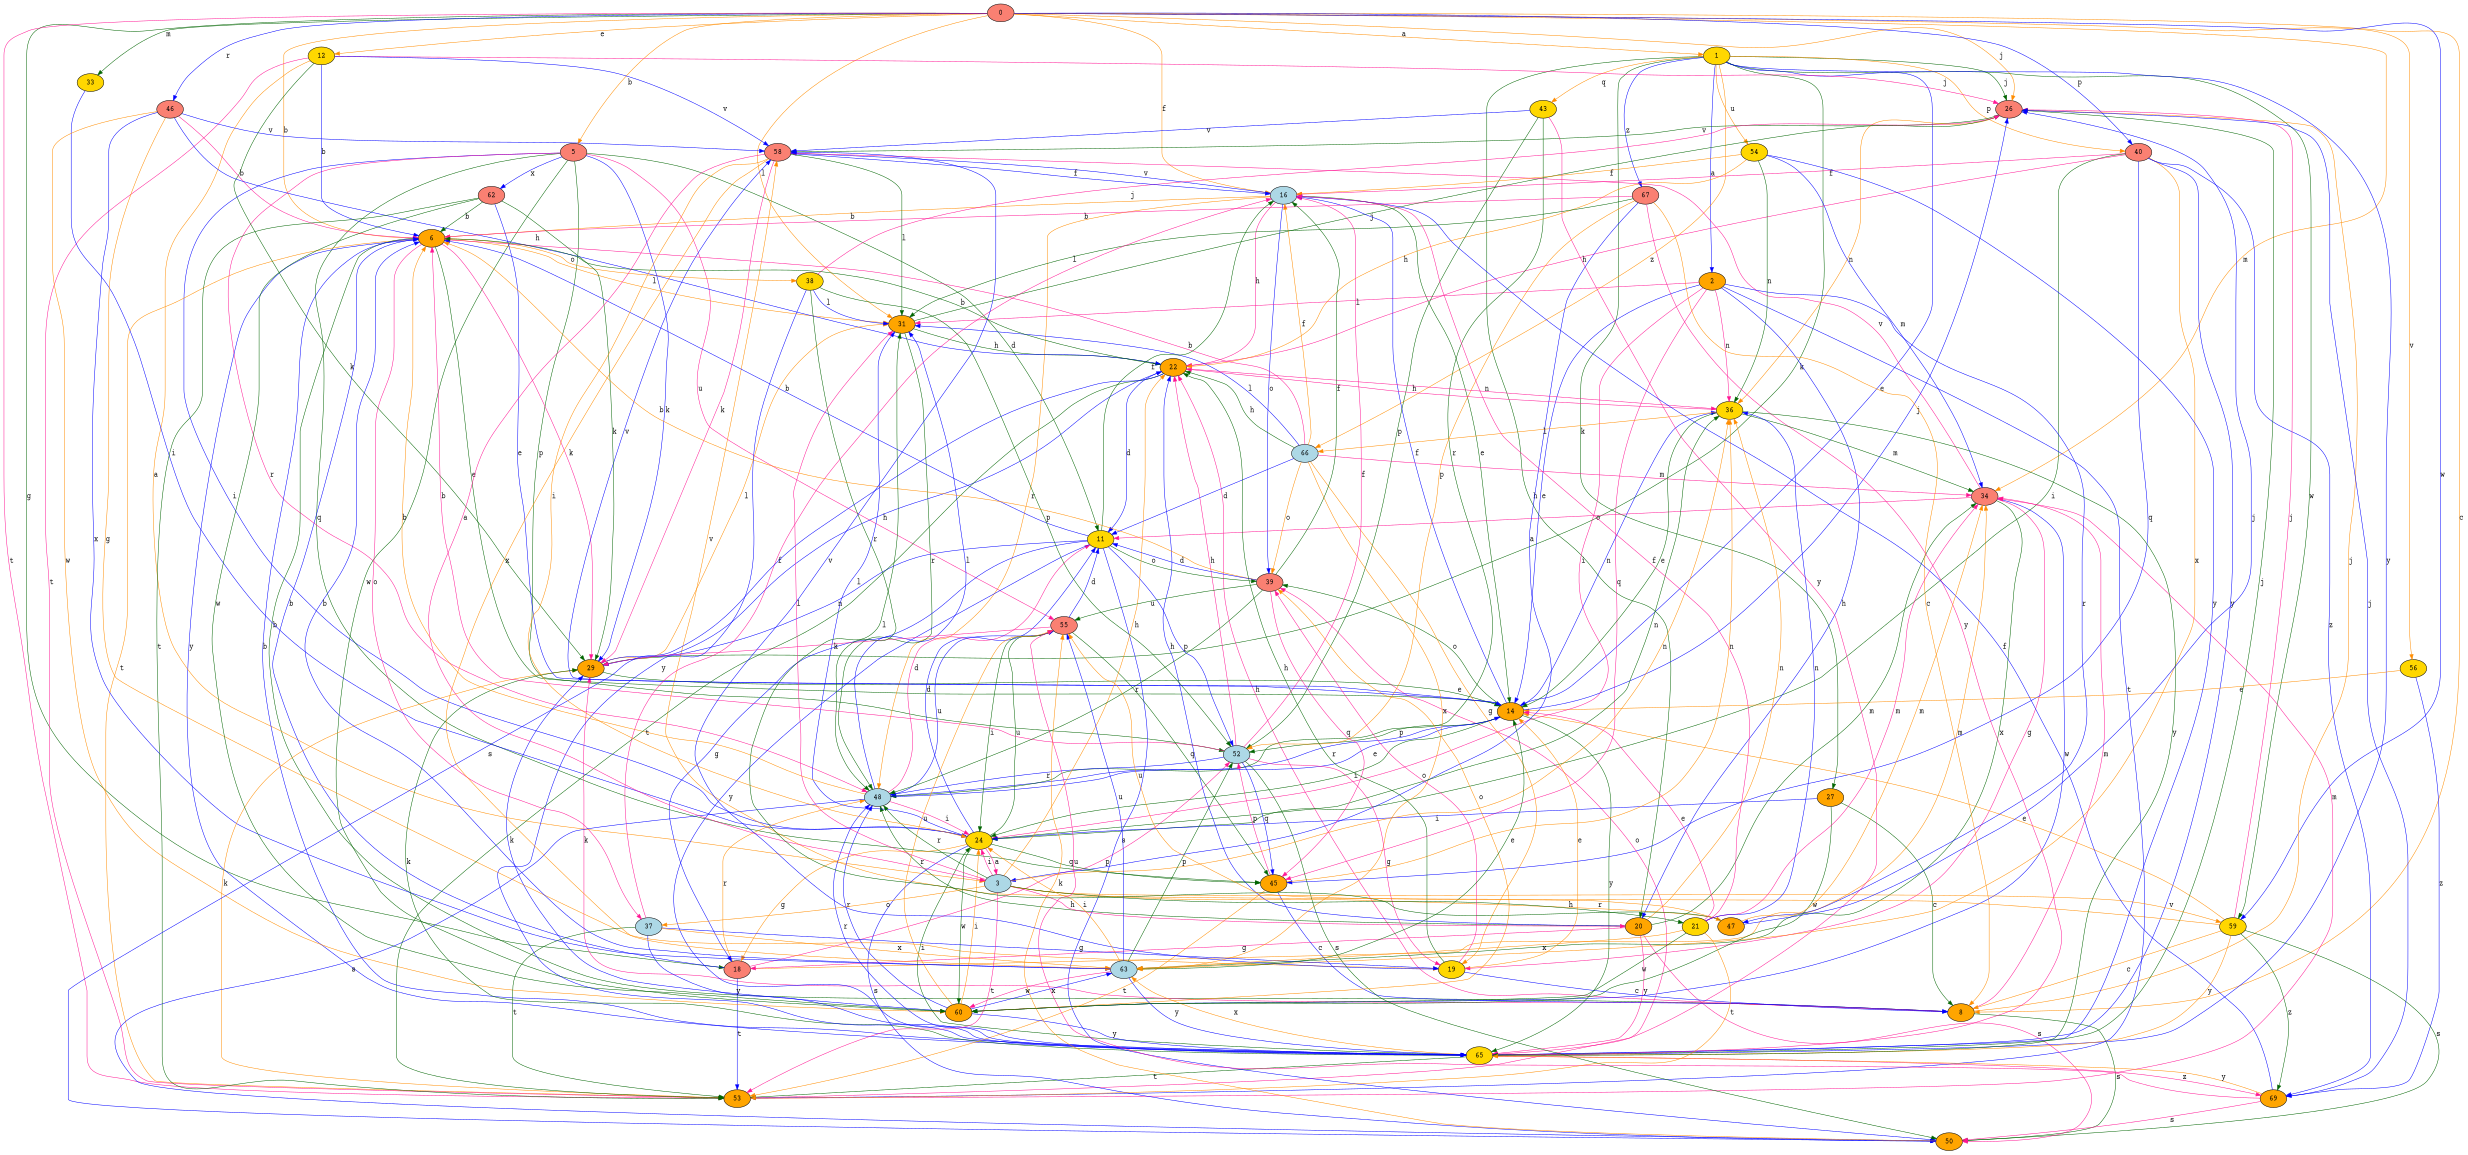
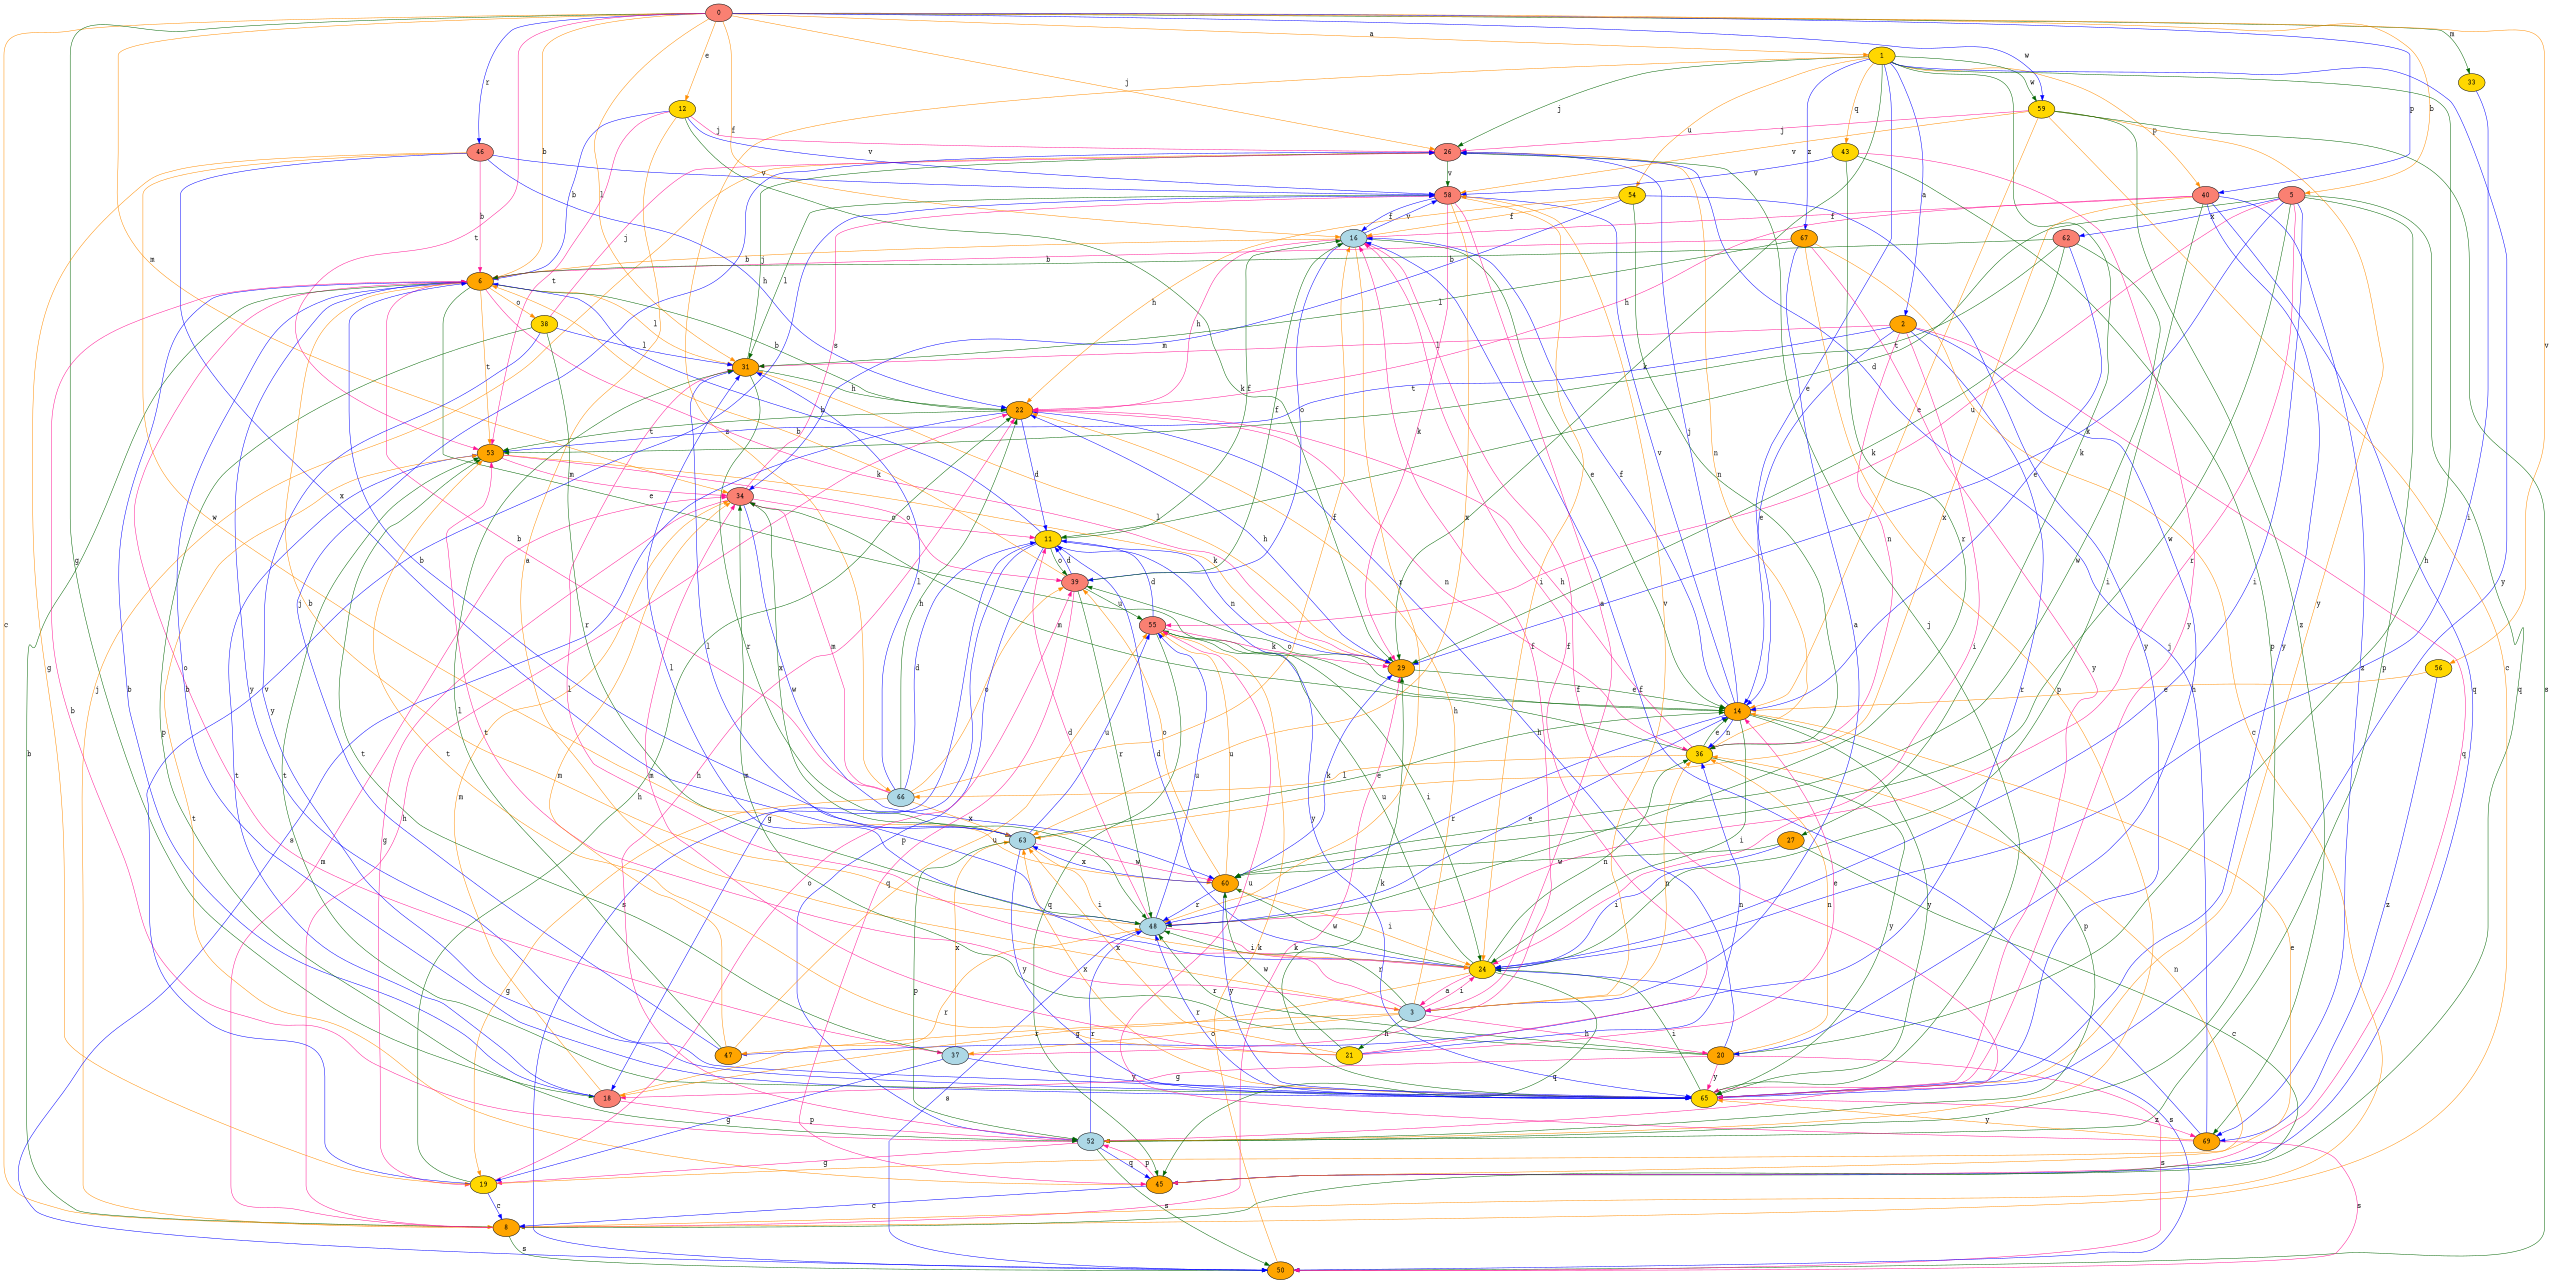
node "67": fillcolor salmon -> orange
edge "22" -> "6": reversed
edge "34" -> "58": label "v" -> "s"
edge "3" -> "59": now "3" -> "58"
